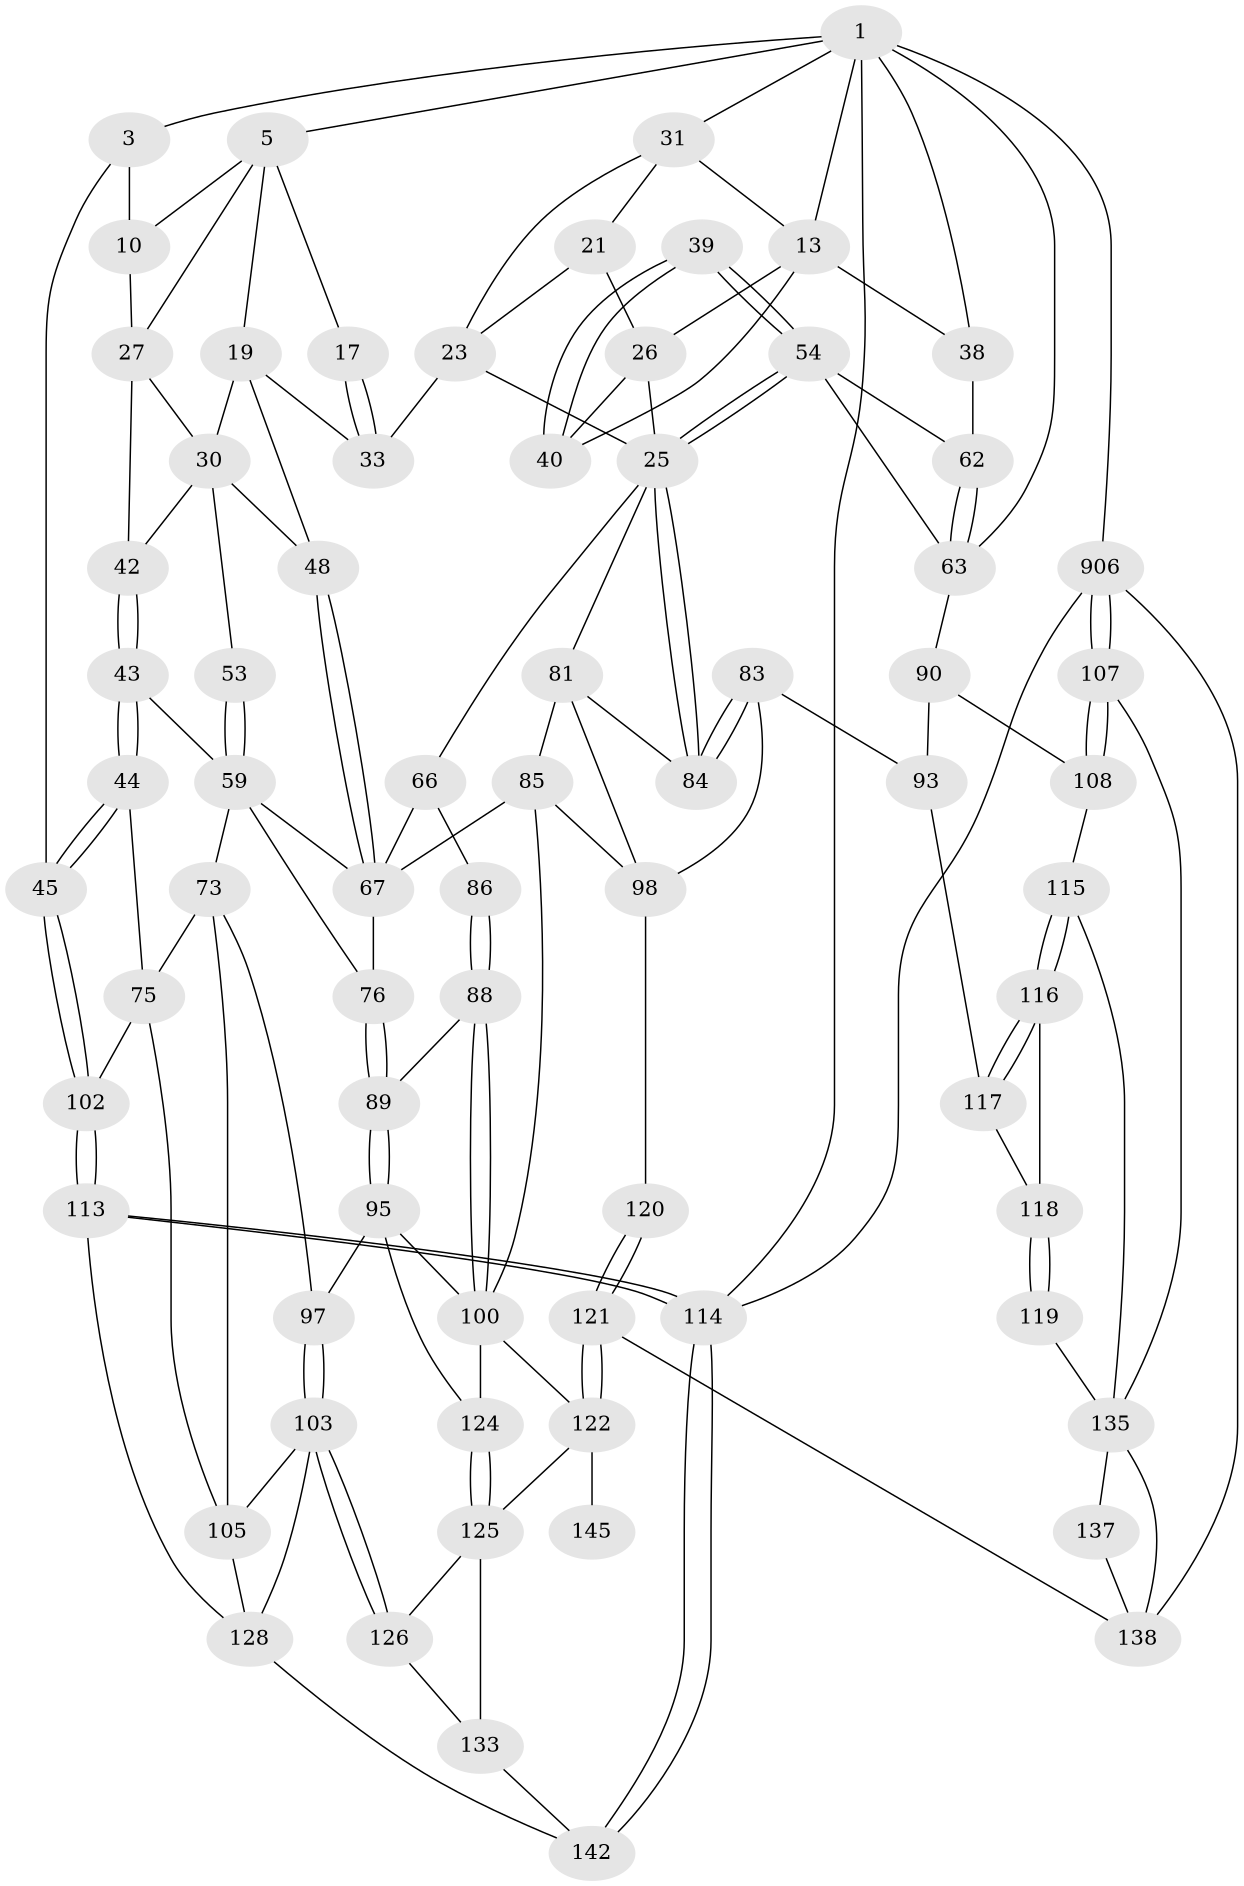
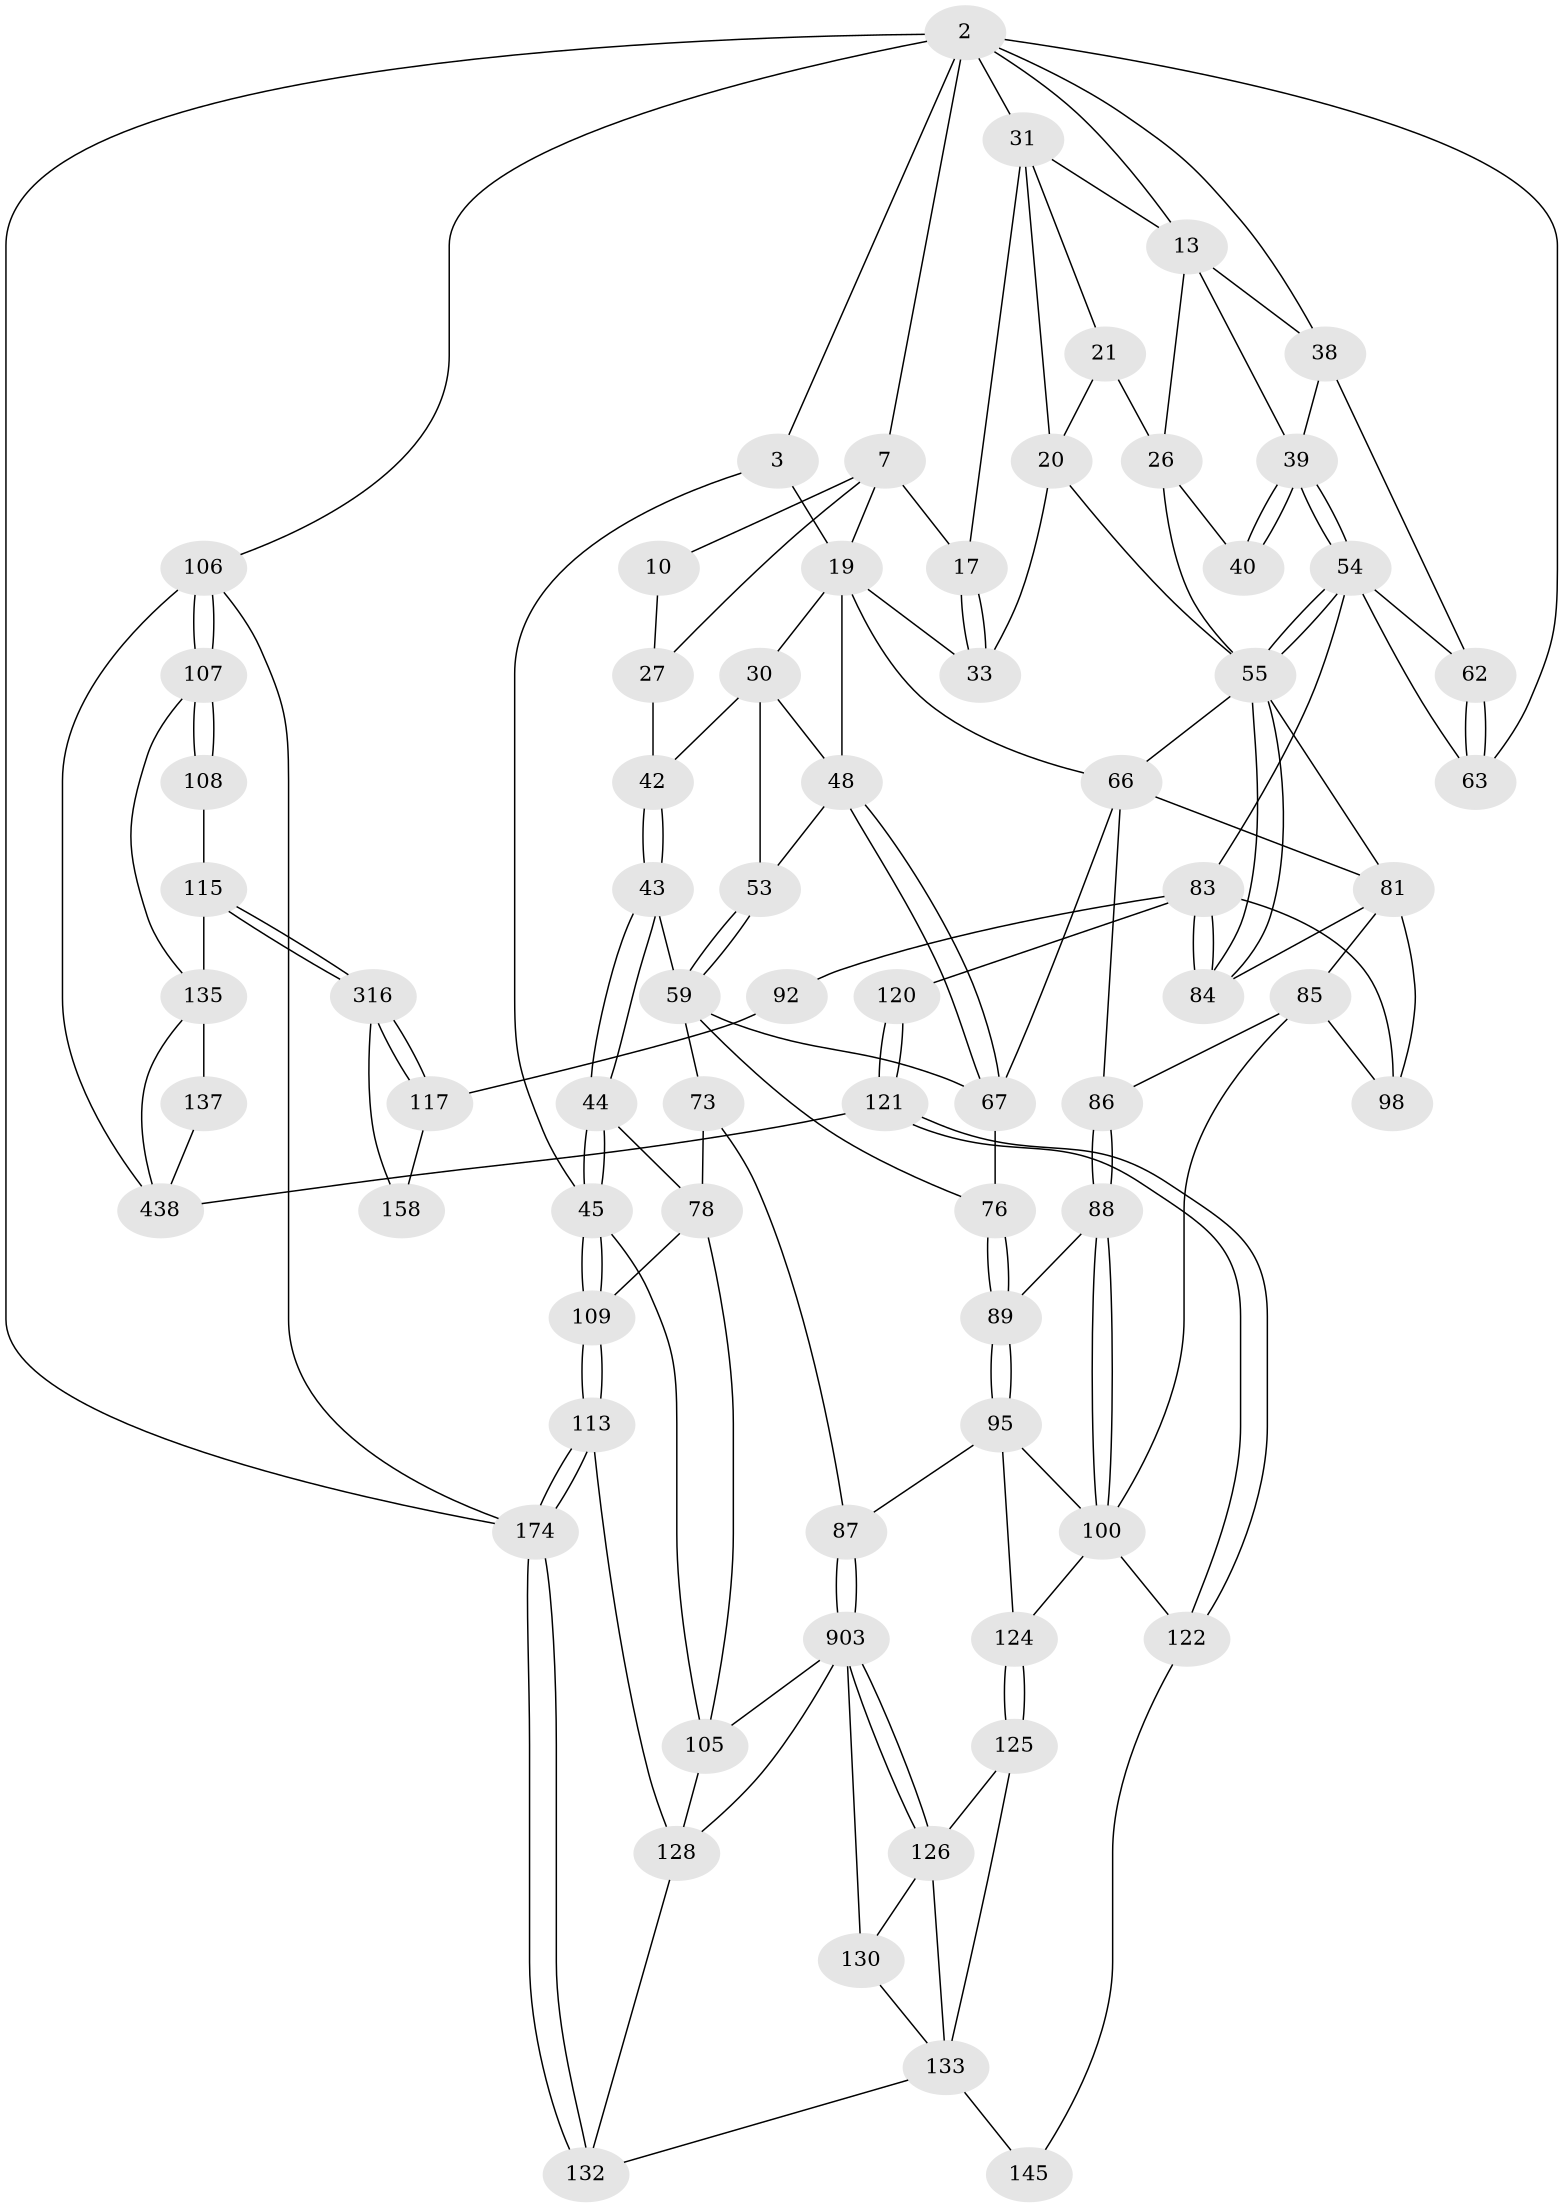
node "1": label "1" -> "2"
node "5": label "5" -> "7"
edge "3" -- "10": now "3" -- "19"
node "23": label "23" -> "20"
edge "31" -- "17": added
edge "13" -- "40": now "13" -- "39"
edge "27" -- "30": removed
edge "38" -- "39": added
node "25": label "25" -> "55"
node "906": label "906" -> "106"
node "90": removed
edge "19" -- "66": added
edge "54" -- "83": added
node "93": label "93" -> "92"
edge "85" -- "67": now "85" -- "86"
edge "48" -- "53": added
edge "66" -- "81": added
node "75": label "75" -> "78"
node "116": label "116" -> "316"
edge "98" -- "120": now "83" -- "120"
node "102": label "102" -> "109"
edge "73" -- "105": now "45" -- "105"
node "118": label "118" -> "158"
node "97": label "97" -> "87"
node "114": label "114" -> "174"
node "119": removed
node "103": label "103" -> "903"
edge "122" -- "125": removed
node "138": label "138" -> "438"
node "142": label "142" -> "132"
node "130": added
edge "133" -- "145": added
